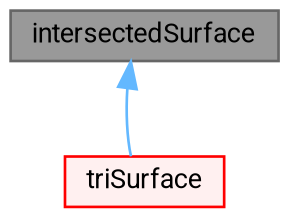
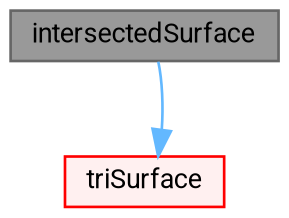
edge "triSurface" -> "intersectedSurface": reversed
